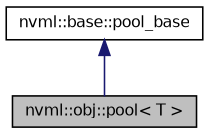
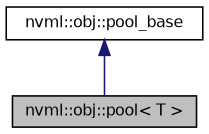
node "nvml::base::pool_base": label "nvml::base::pool_base" -> "nvml::obj::pool_base"
